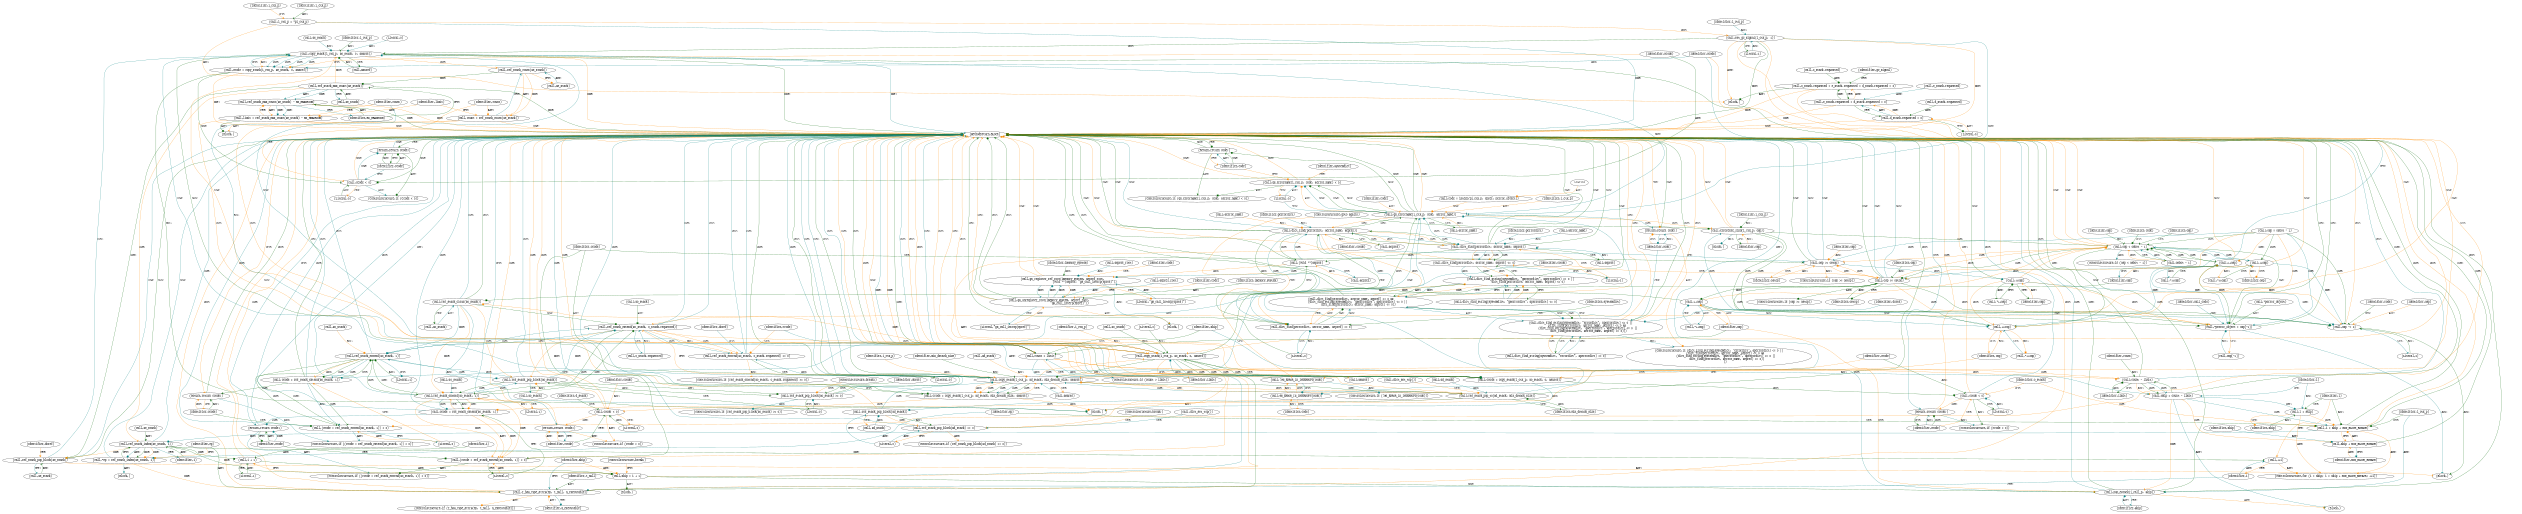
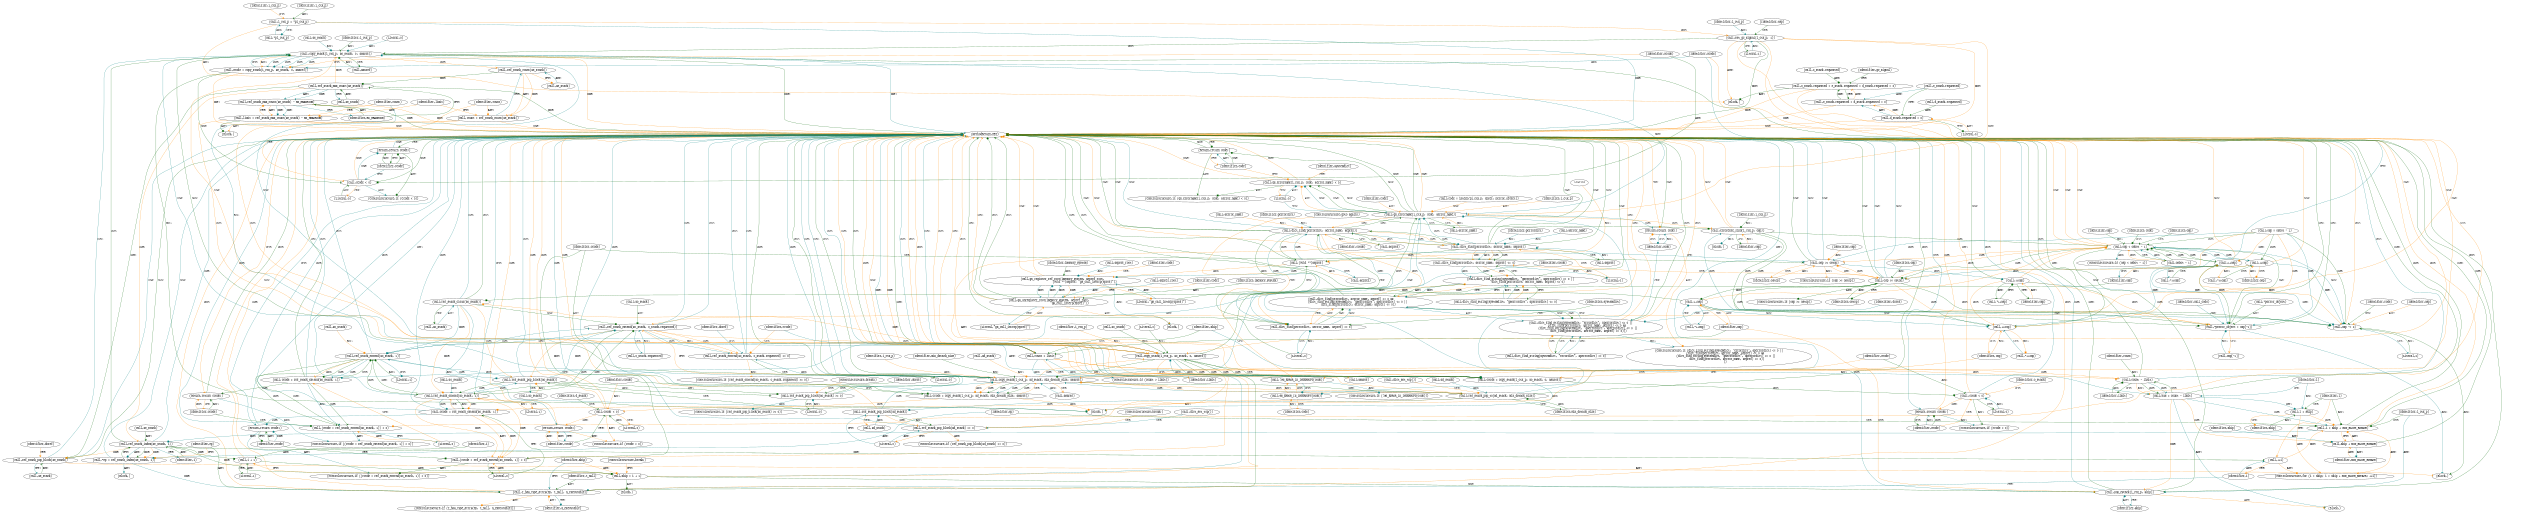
node "(Identifier,esp)": added
node "(Call,*pi_ctx_p)": added
edge "(Call,e_stack.requested = d_stack.requested = 0)" -> "(Call,d_stack.requested = 0)": now "(Call,e_stack.requested)" -> "(Call,d_stack.requested = 0)"
node "(MethodReturn,BLOCK)": label "(MethodReturn,BLOCK)" -> "(MethodReturn,RET)"
edge "(Call,set_gc_signal(i_ctx_p, 1))" -> "(Call,gs_errorname(i_ctx_p, code, &error_name))": color teal -> darkorange
edge "(Call,ref_stack_index(&e_stack, i))" -> "(Call,copy_stack(i_ctx_p, &e_stack, 0, &saref))": added, label "DDG:"
edge "1000203" -> "(Call,code = interp(pi_ctx_p, epref, perror_object))": now "1000203" -> "(Call,(void **)&epref)"
edge "(Call,osp < osbot - 1)" -> "(Call,osp -= 2)": added, label "DDG:"
node "(Call,skip = count - limit)": label "(Call,skip = count - limit)" -> "(Call,has = count - limit)"
edge "(Identifier,o_stack)" -> "(Call,i < skip + MIN_BLOCK_ESTACK)": now "(Call,++i)" -> "(Call,i < skip + MIN_BLOCK_ESTACK)"
edge "(Call,skip + MIN_BLOCK_ESTACK)" -> "(Identifier,MIN_BLOCK_ESTACK)": label "CFG: " -> "AST: "
edge "(Call,*ep = ref_stack_index(&e_stack, i))" -> "(Call,r_has_type_attrs(ep, t_null, a_executable))": color darkorange -> teal
node "(Call,pop_estack(i_call_p, skip))": label "(Call,pop_estack(i_call_p, skip))" -> "(Call,pop_estack(i_ctx_p, skip))"
